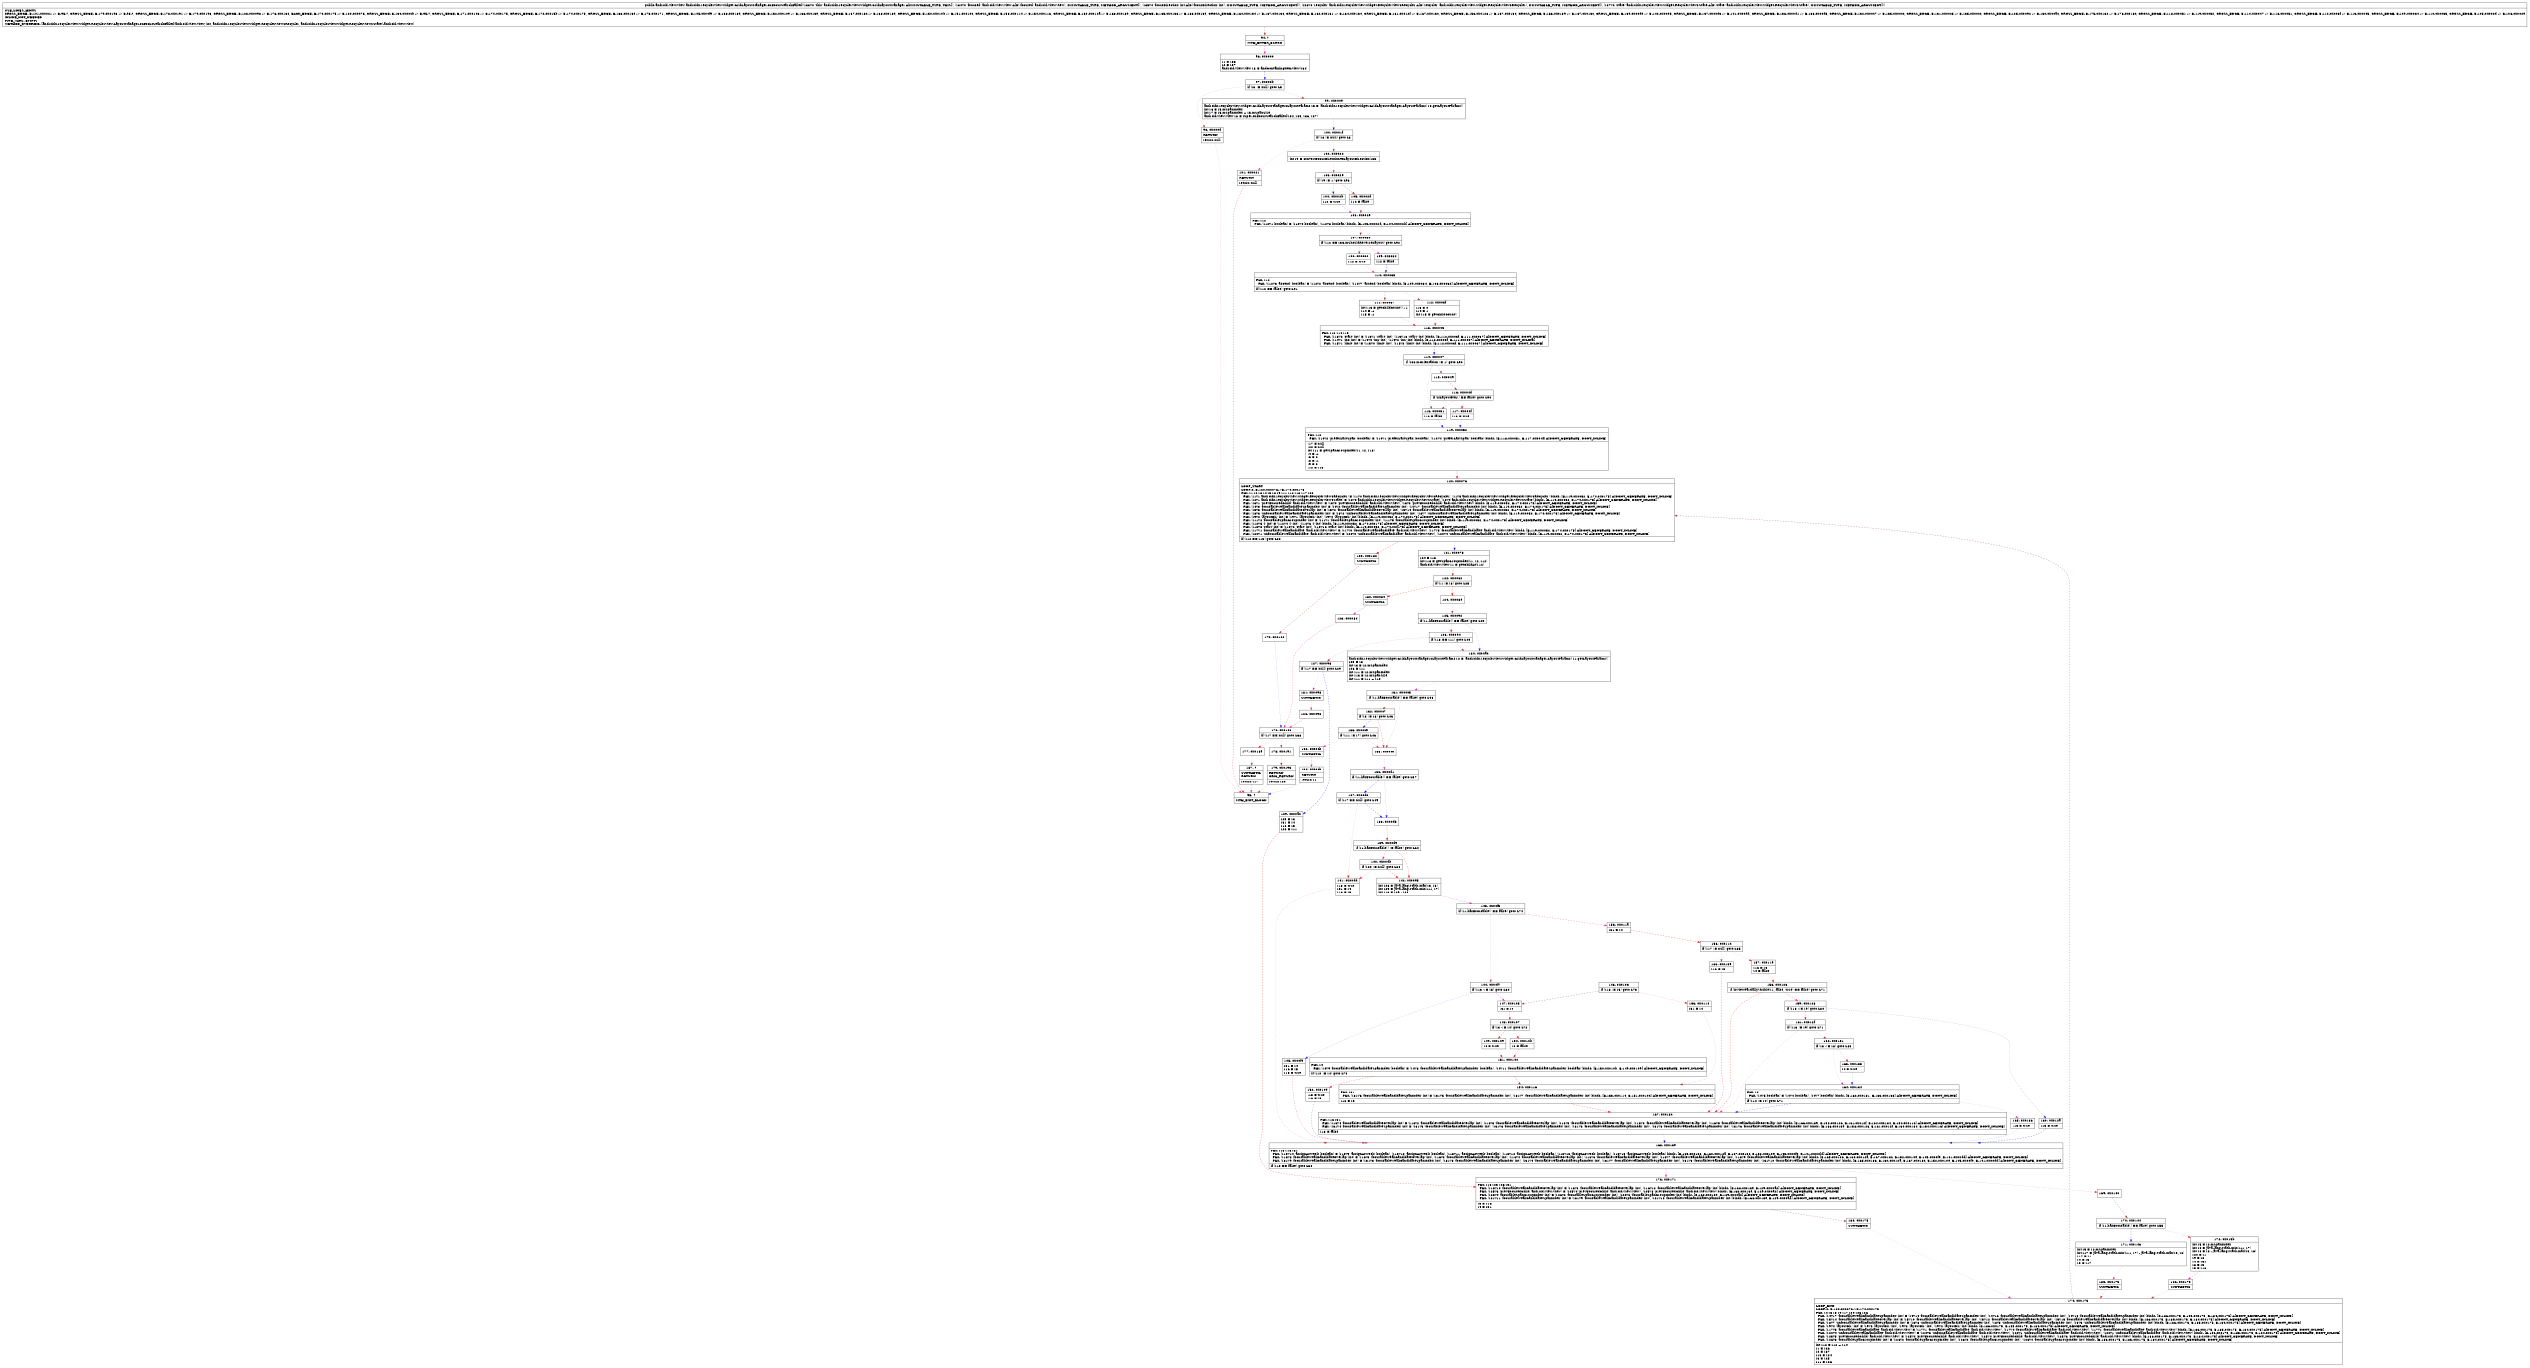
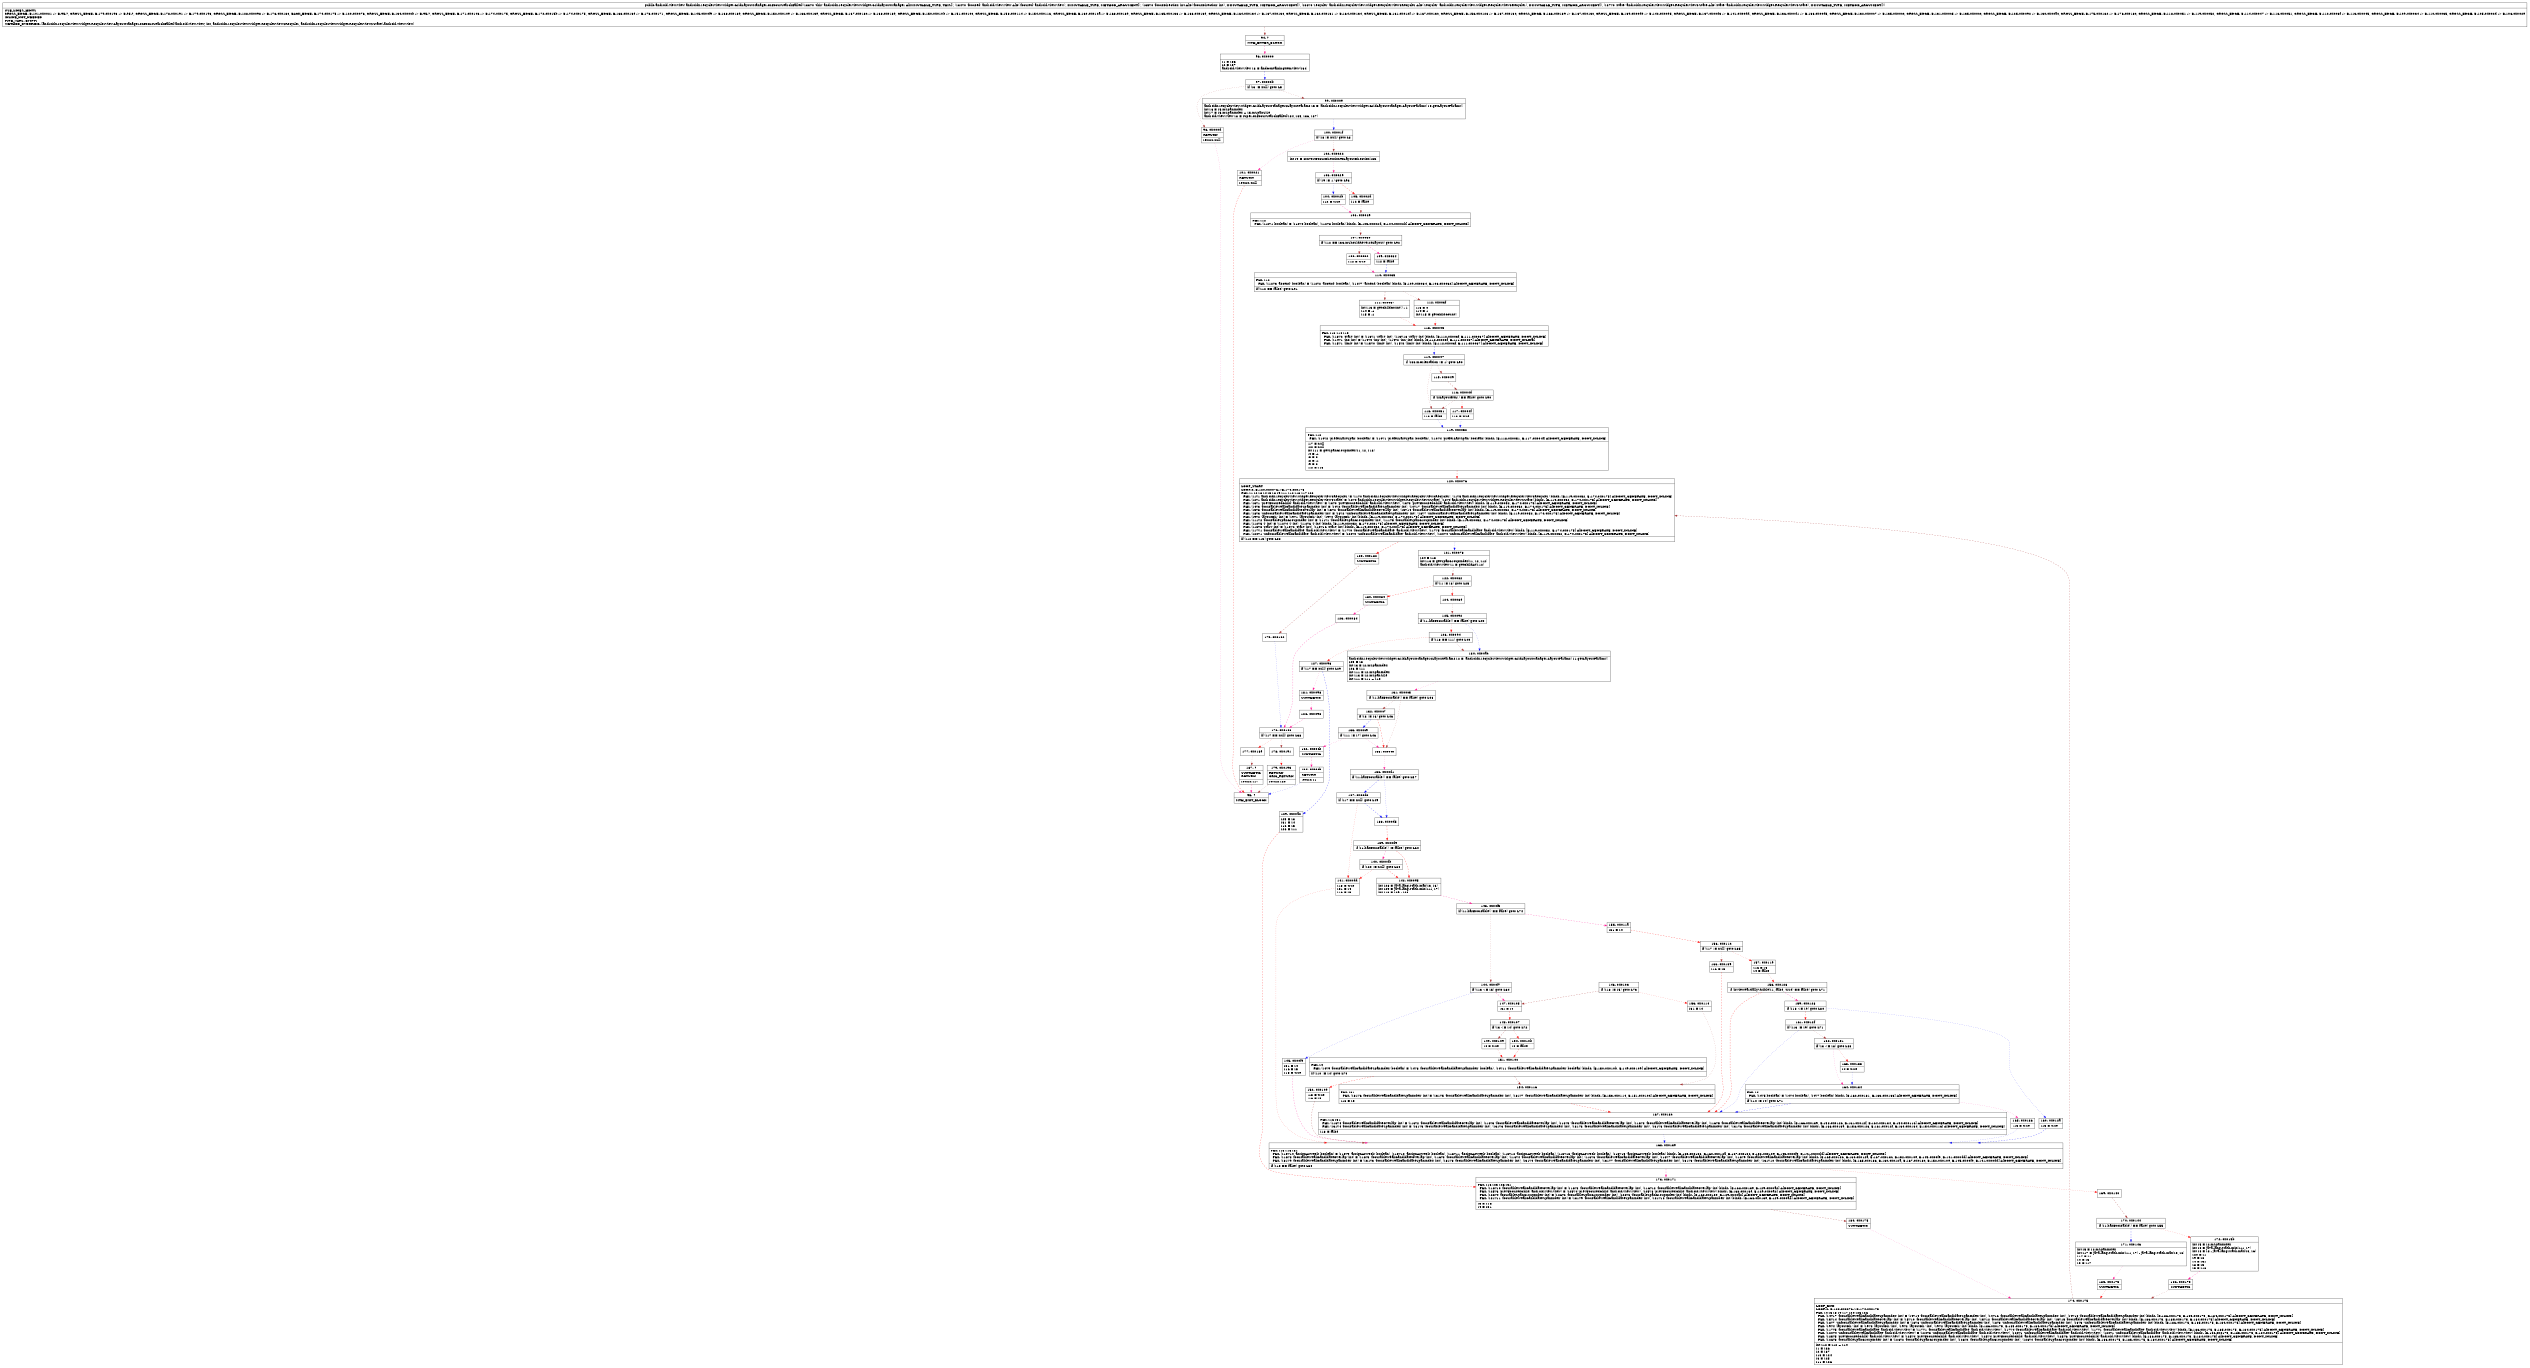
edge "161: 0x012f" -> "167: 0x013c": color deeppink -> blue
